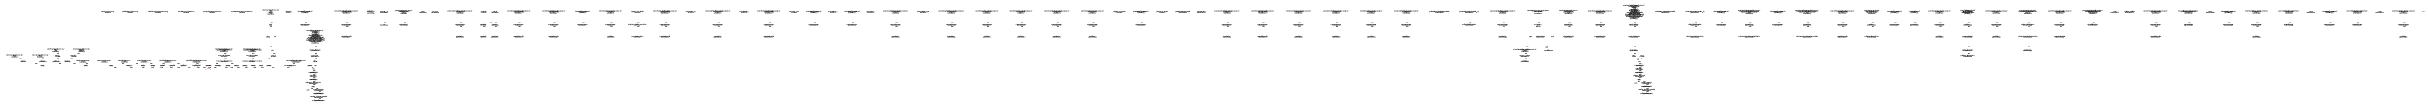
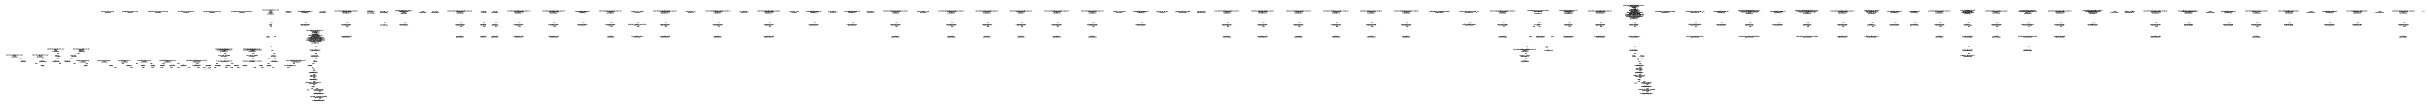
node "46_ owner = msg.sender; 349-expression_statement-47-47": added
edge "67_ string private _name; 468-new_variable-68-68" -> "72_ _symbol = symbol; 501-expression_statement-73-73": now "67_ string private _name; 468-new_variable-68-68" -> "68_ string private _symbol; 473-new_variable-69-69"
edge "238_ end_loop" -> "238_ for(i < receivers.length;;i++) 1742-for-239-241": reversed
node "17_ assert(c / a == b); 161-expression_statement-18-18": added
edge "211_ if_value == 0 1517-if-212-215" -> "211_ end_if": now "211_ if_value == 0 1517-if-212-215" -> "213_ return true; 1532-return-214-214"
node "290_ return true; 2200-return-291-291": removed
